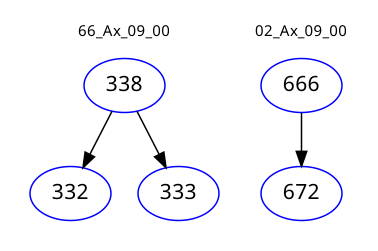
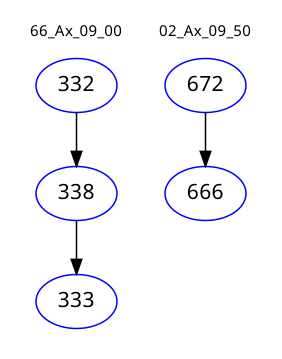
cluster "02_Ax_09_00": label "02_Ax_09_00" -> "02_Ax_09_50"
edge "666" -> "672": reversed
edge "338" -> "332": reversed
